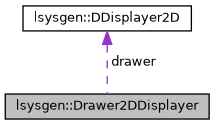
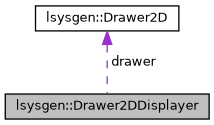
node "lsysgen::DDisplayer2D": label "lsysgen::DDisplayer2D" -> "lsysgen::Drawer2D"
